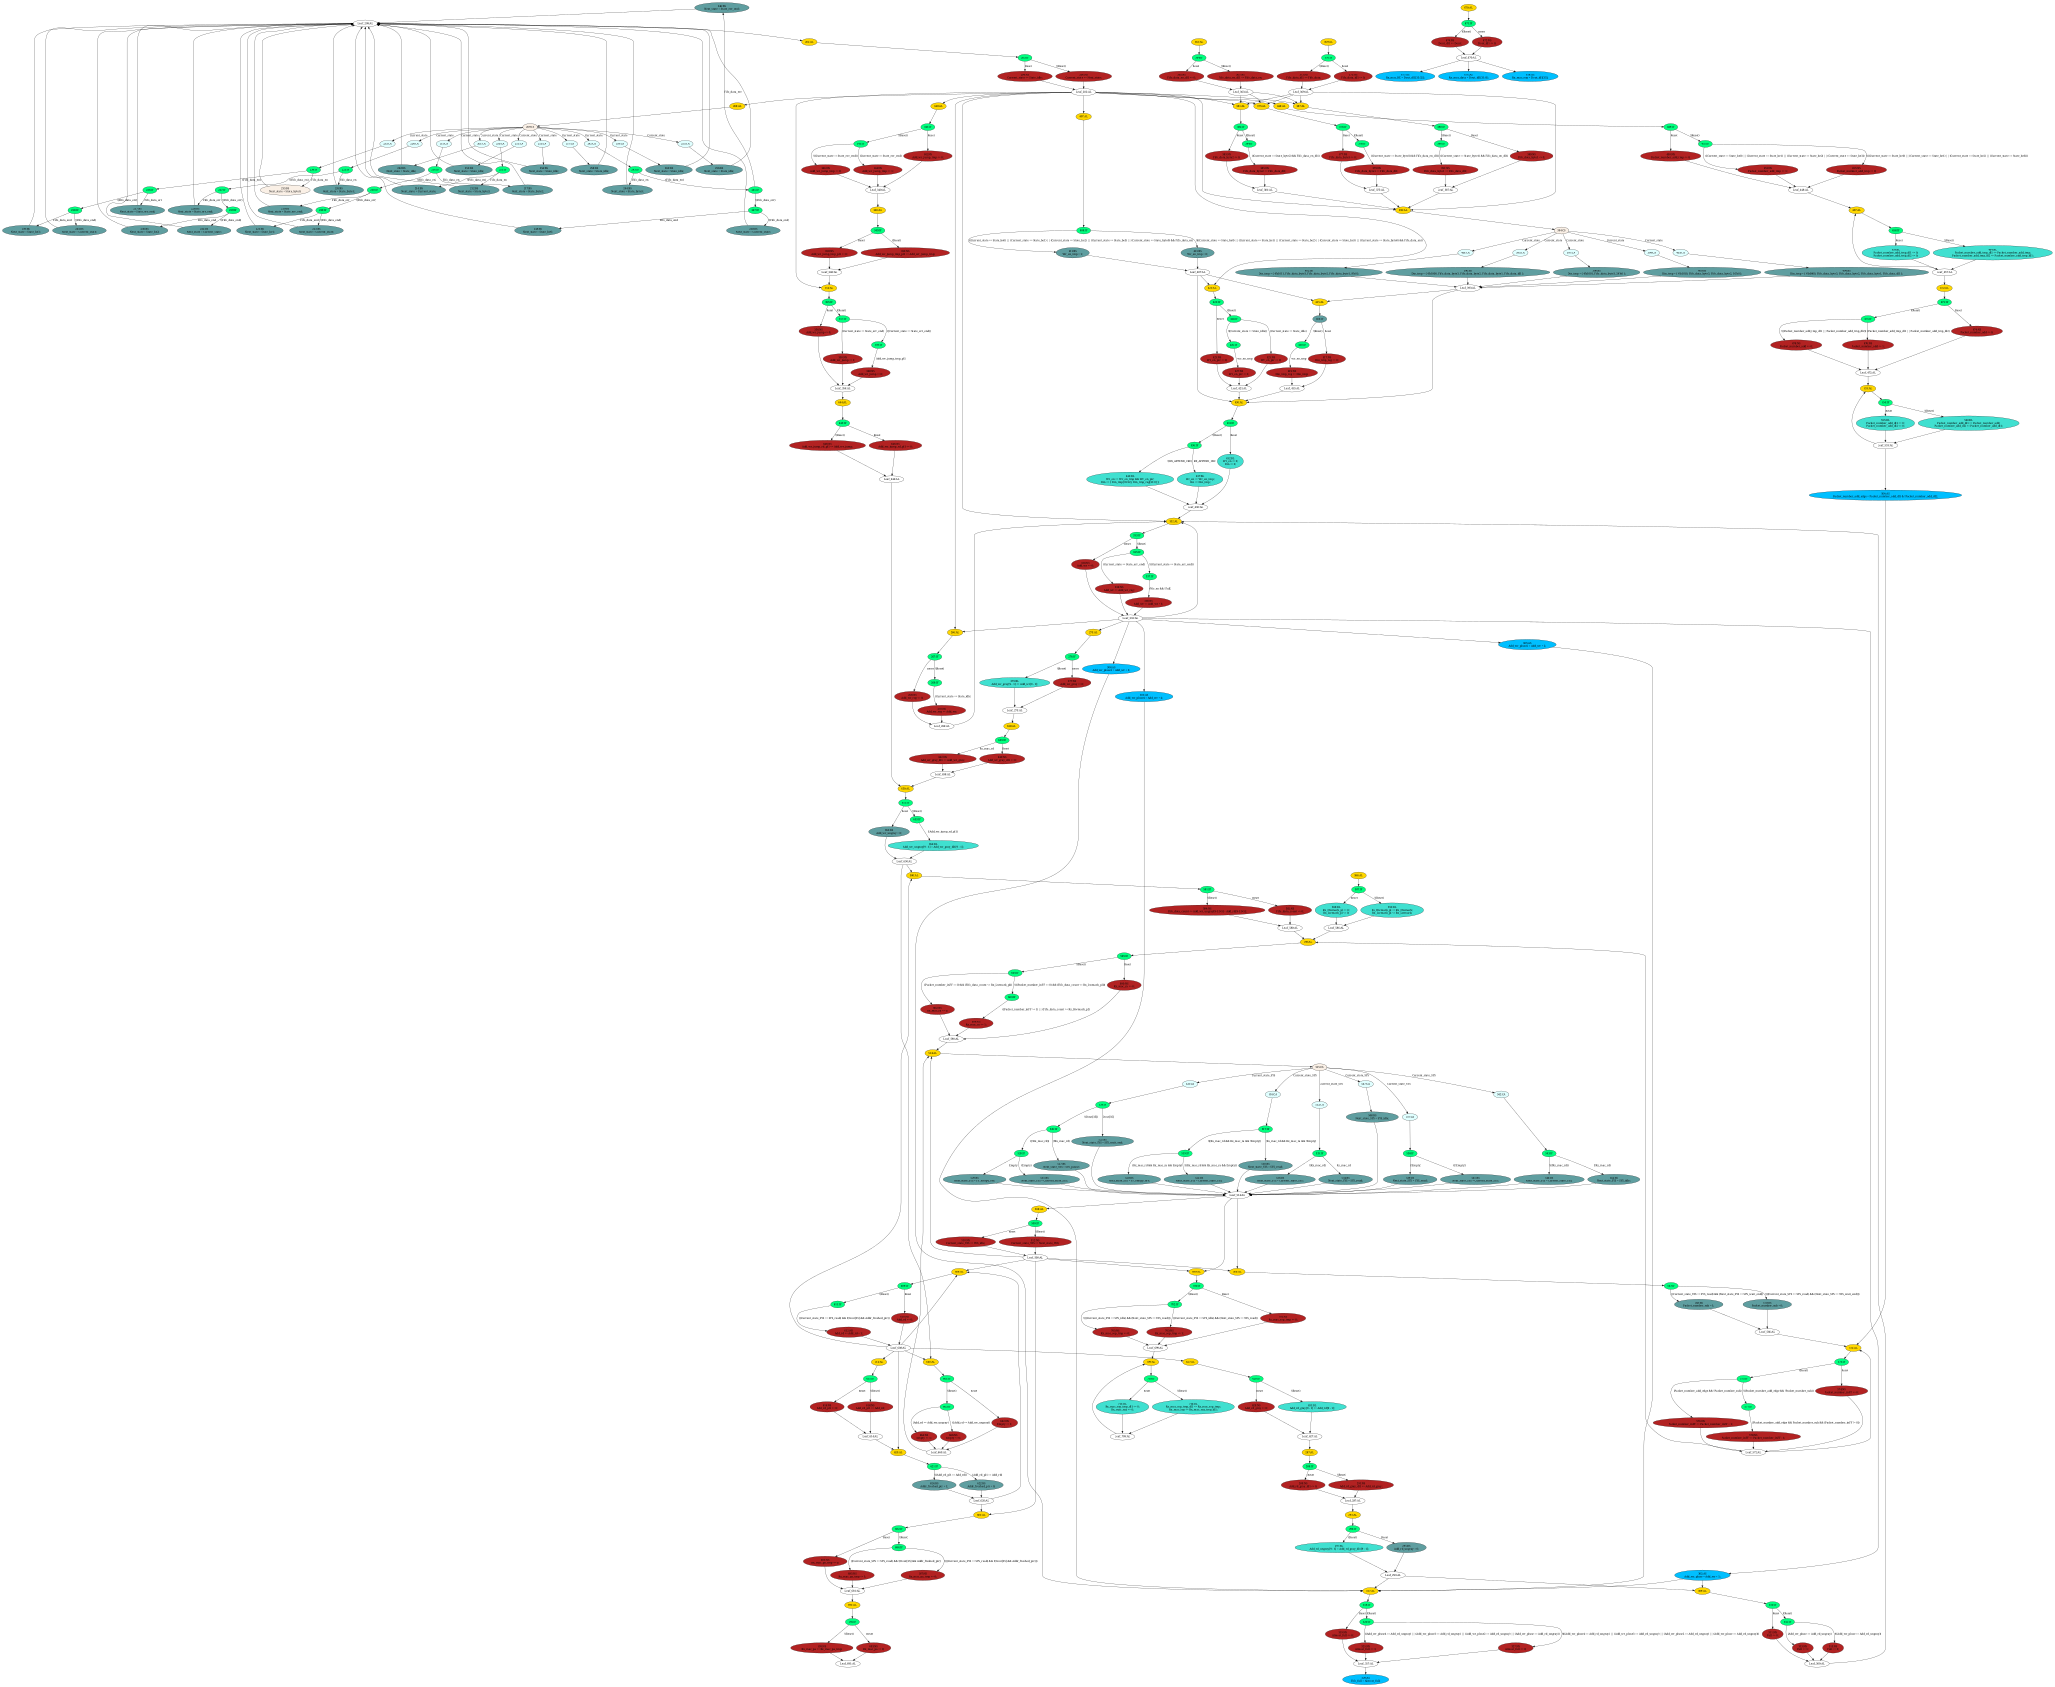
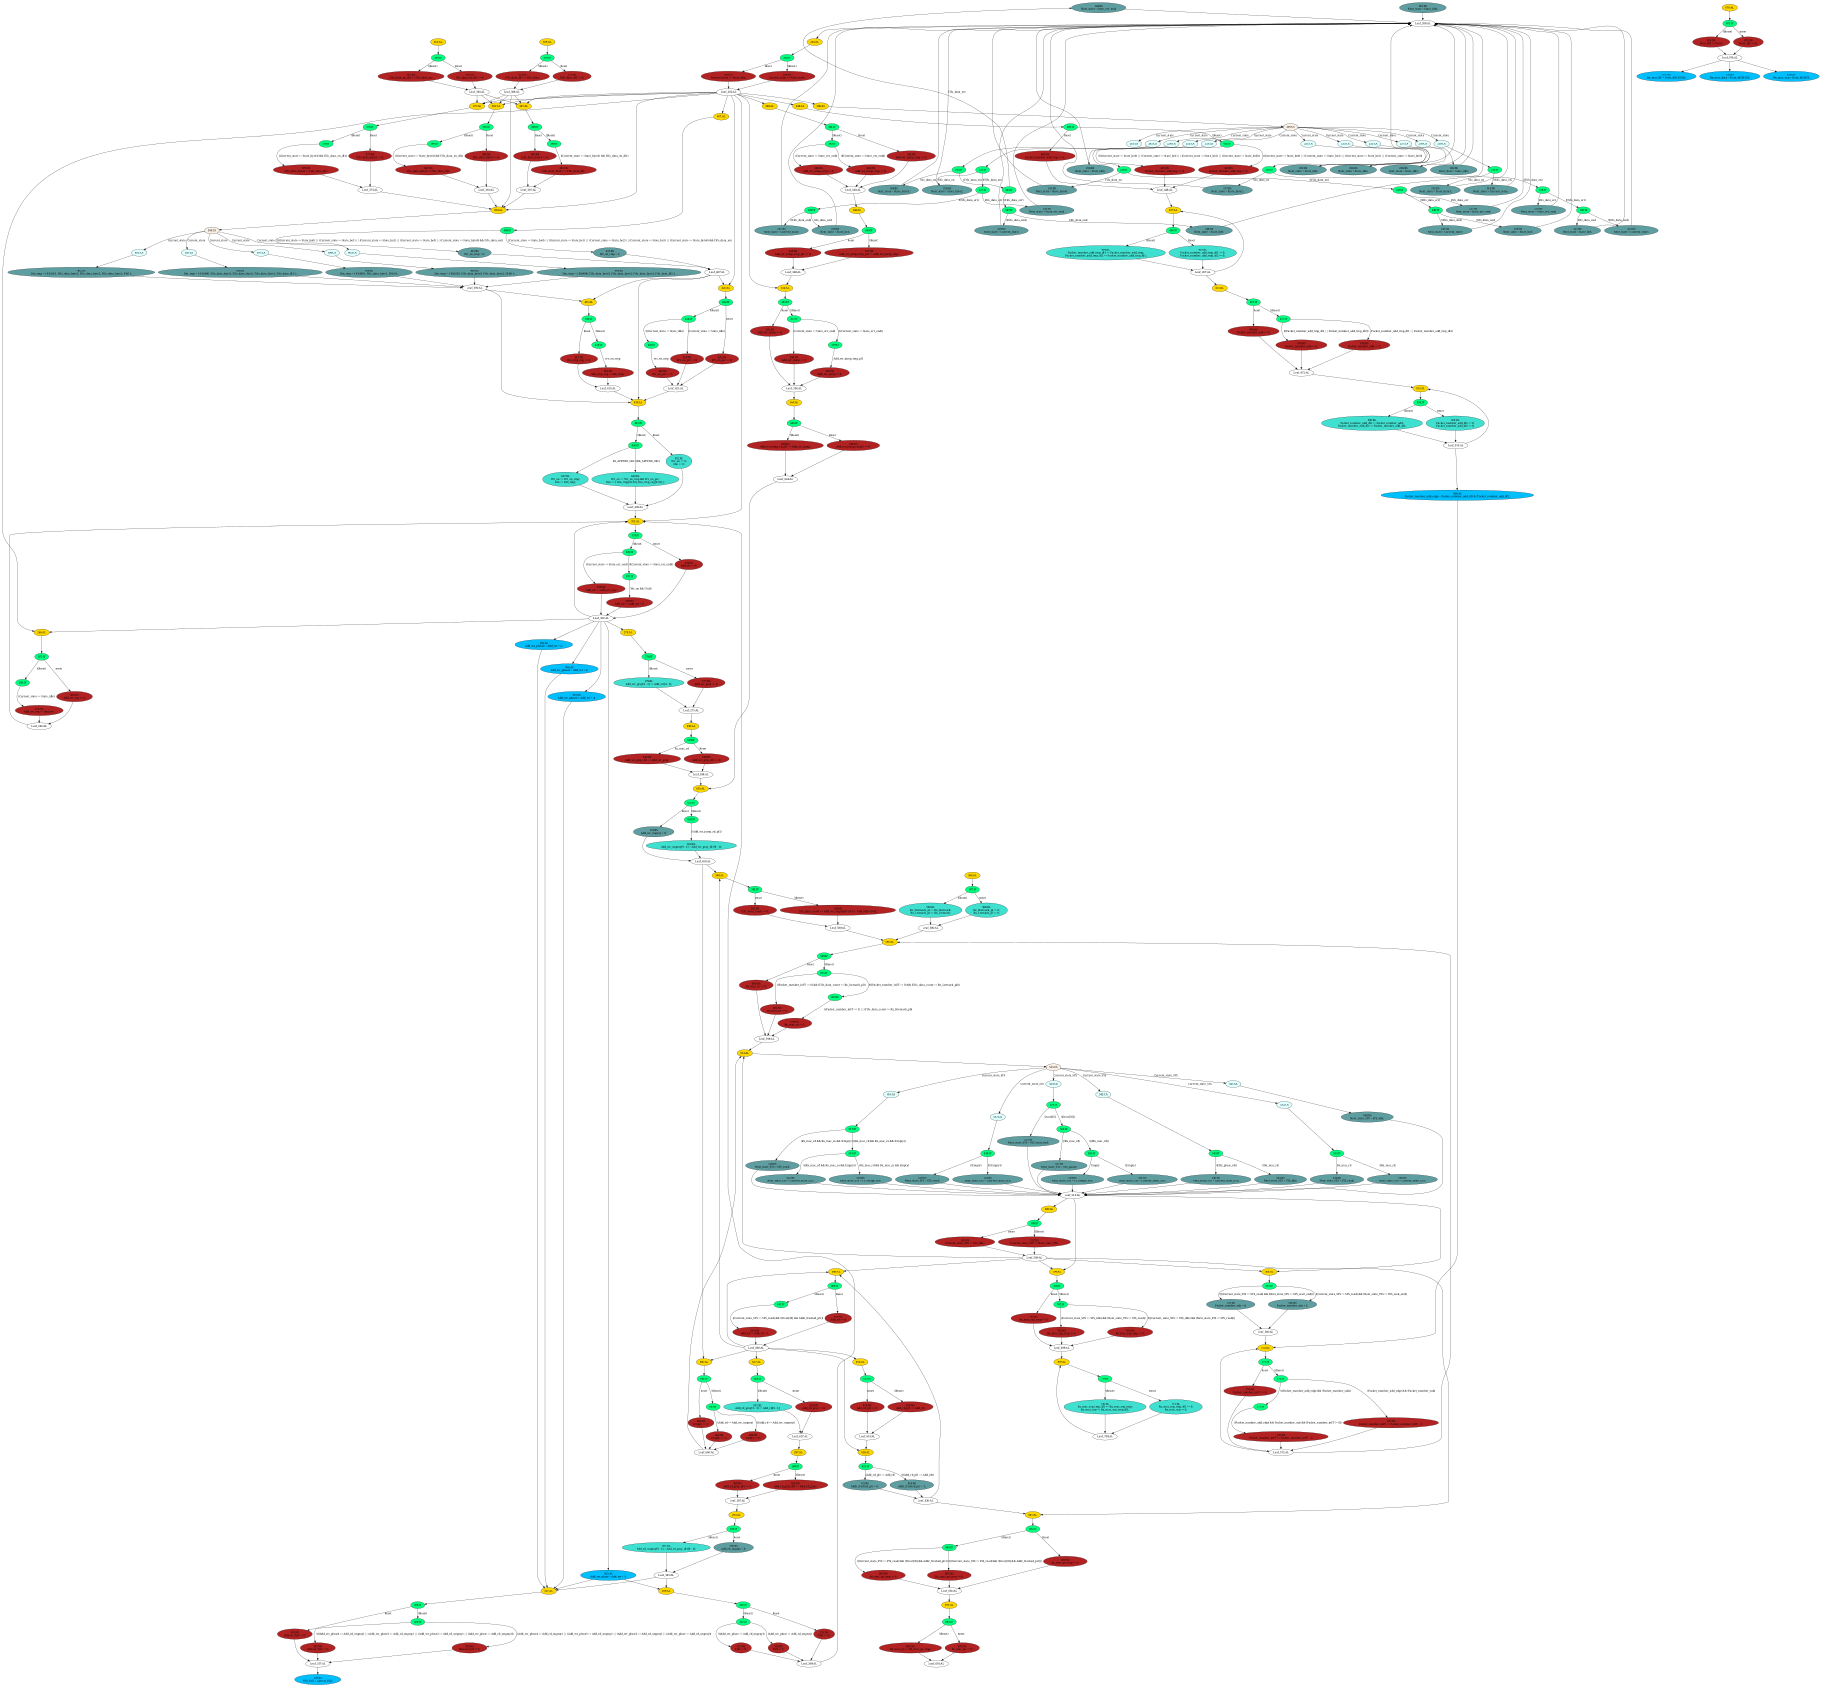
edge "261:CA" -> "262:BS Next_state = State_idle;": removed
node "235:BS Next_state = State_byte0;": fillcolor linen -> cadetblue
node "416:IF": fillcolor cadetblue -> springgreen
edge "543:IF" -> "546:BS Next_state_SYS = Current_state_SYS;": label "!((!Rx_mac_rd))" -> "!((!Rx_pluse_rd))"
